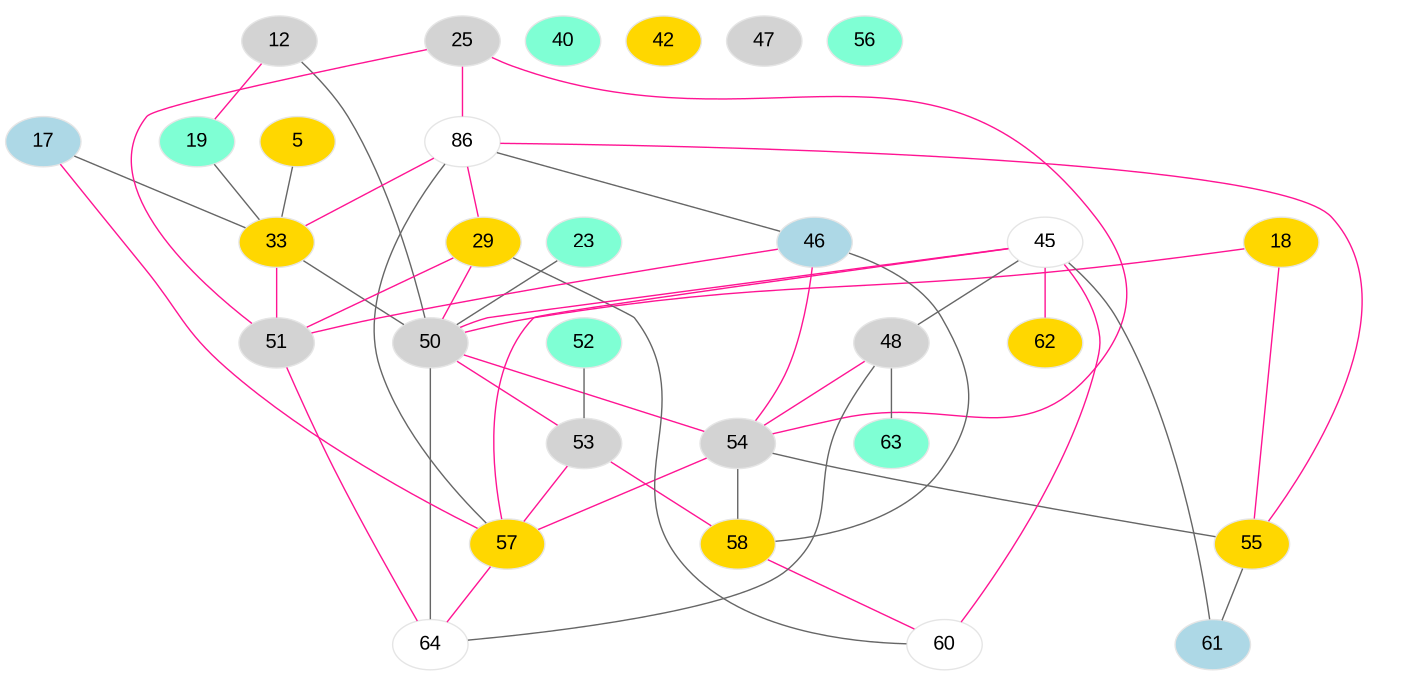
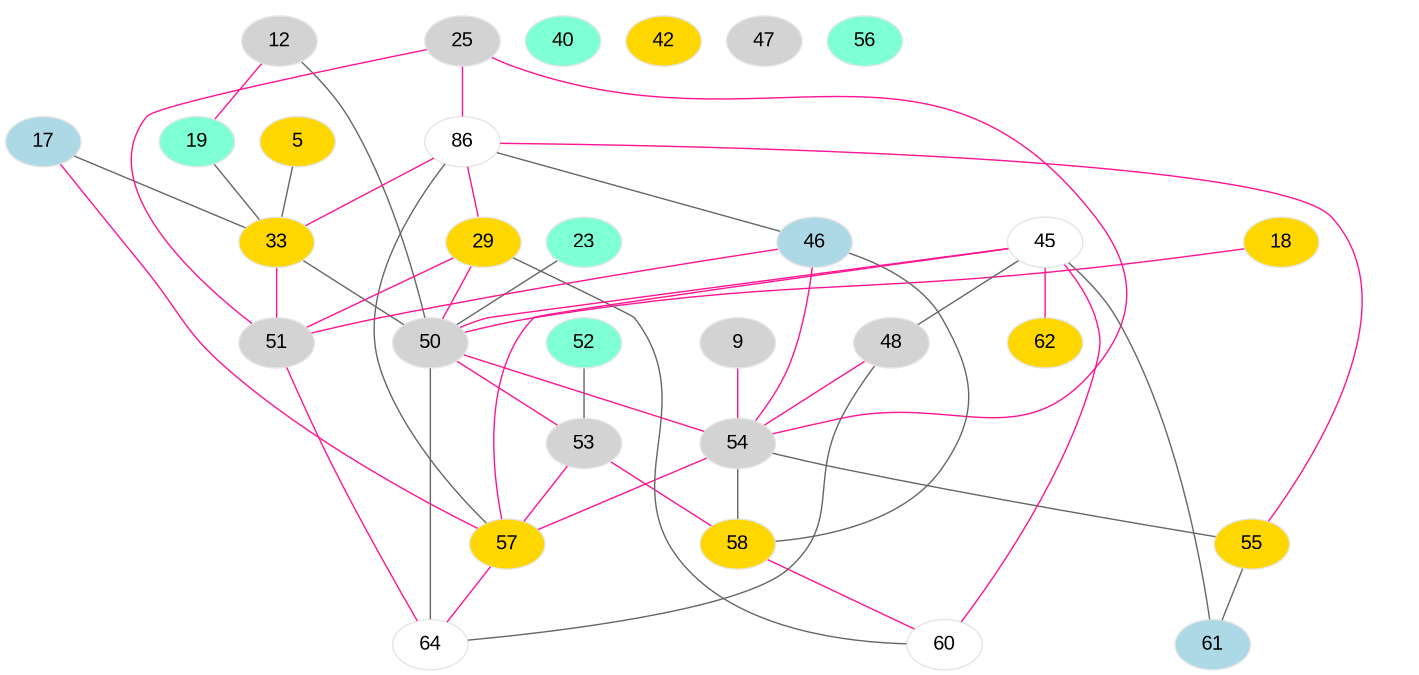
node "9": added
edge "18" -- "55": removed
node "63": removed
